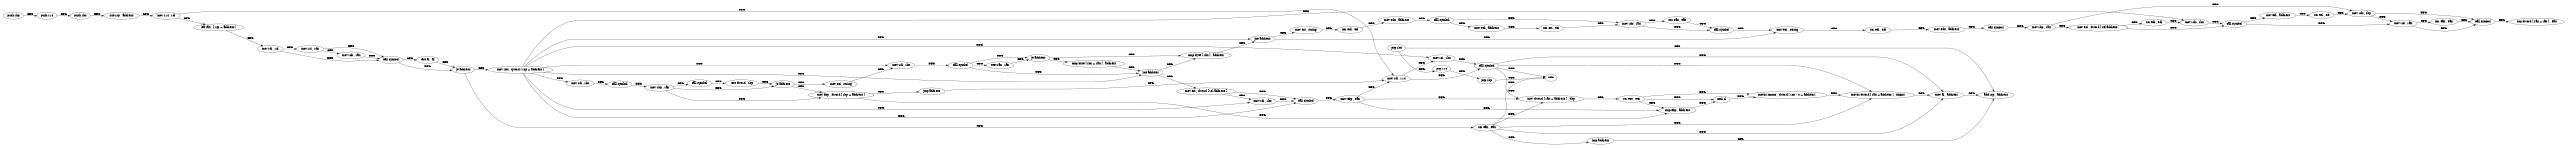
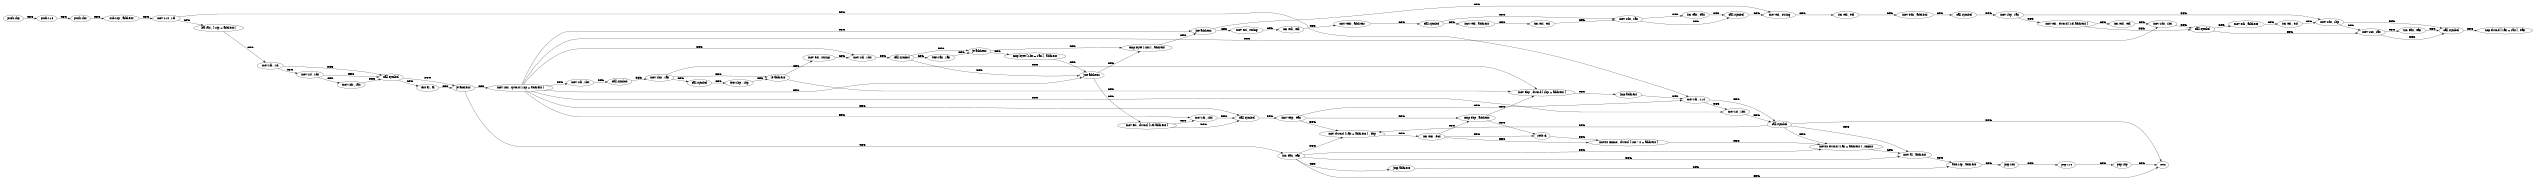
edge "pop rbx" -> "add rsp , address": reversed
node "test dword , rbp": label "test dword , rbp" -> "test rbp , rbp"
edge "mov ebp , dword [ rbp + address ]" -> "cmp ebp , address": reversed
